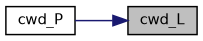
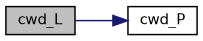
edge "cwd_P" -> "cwd_L": reversed
